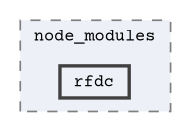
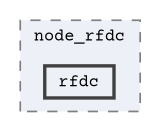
cluster "node_modules": label "node_modules" -> "node_rfdc"
